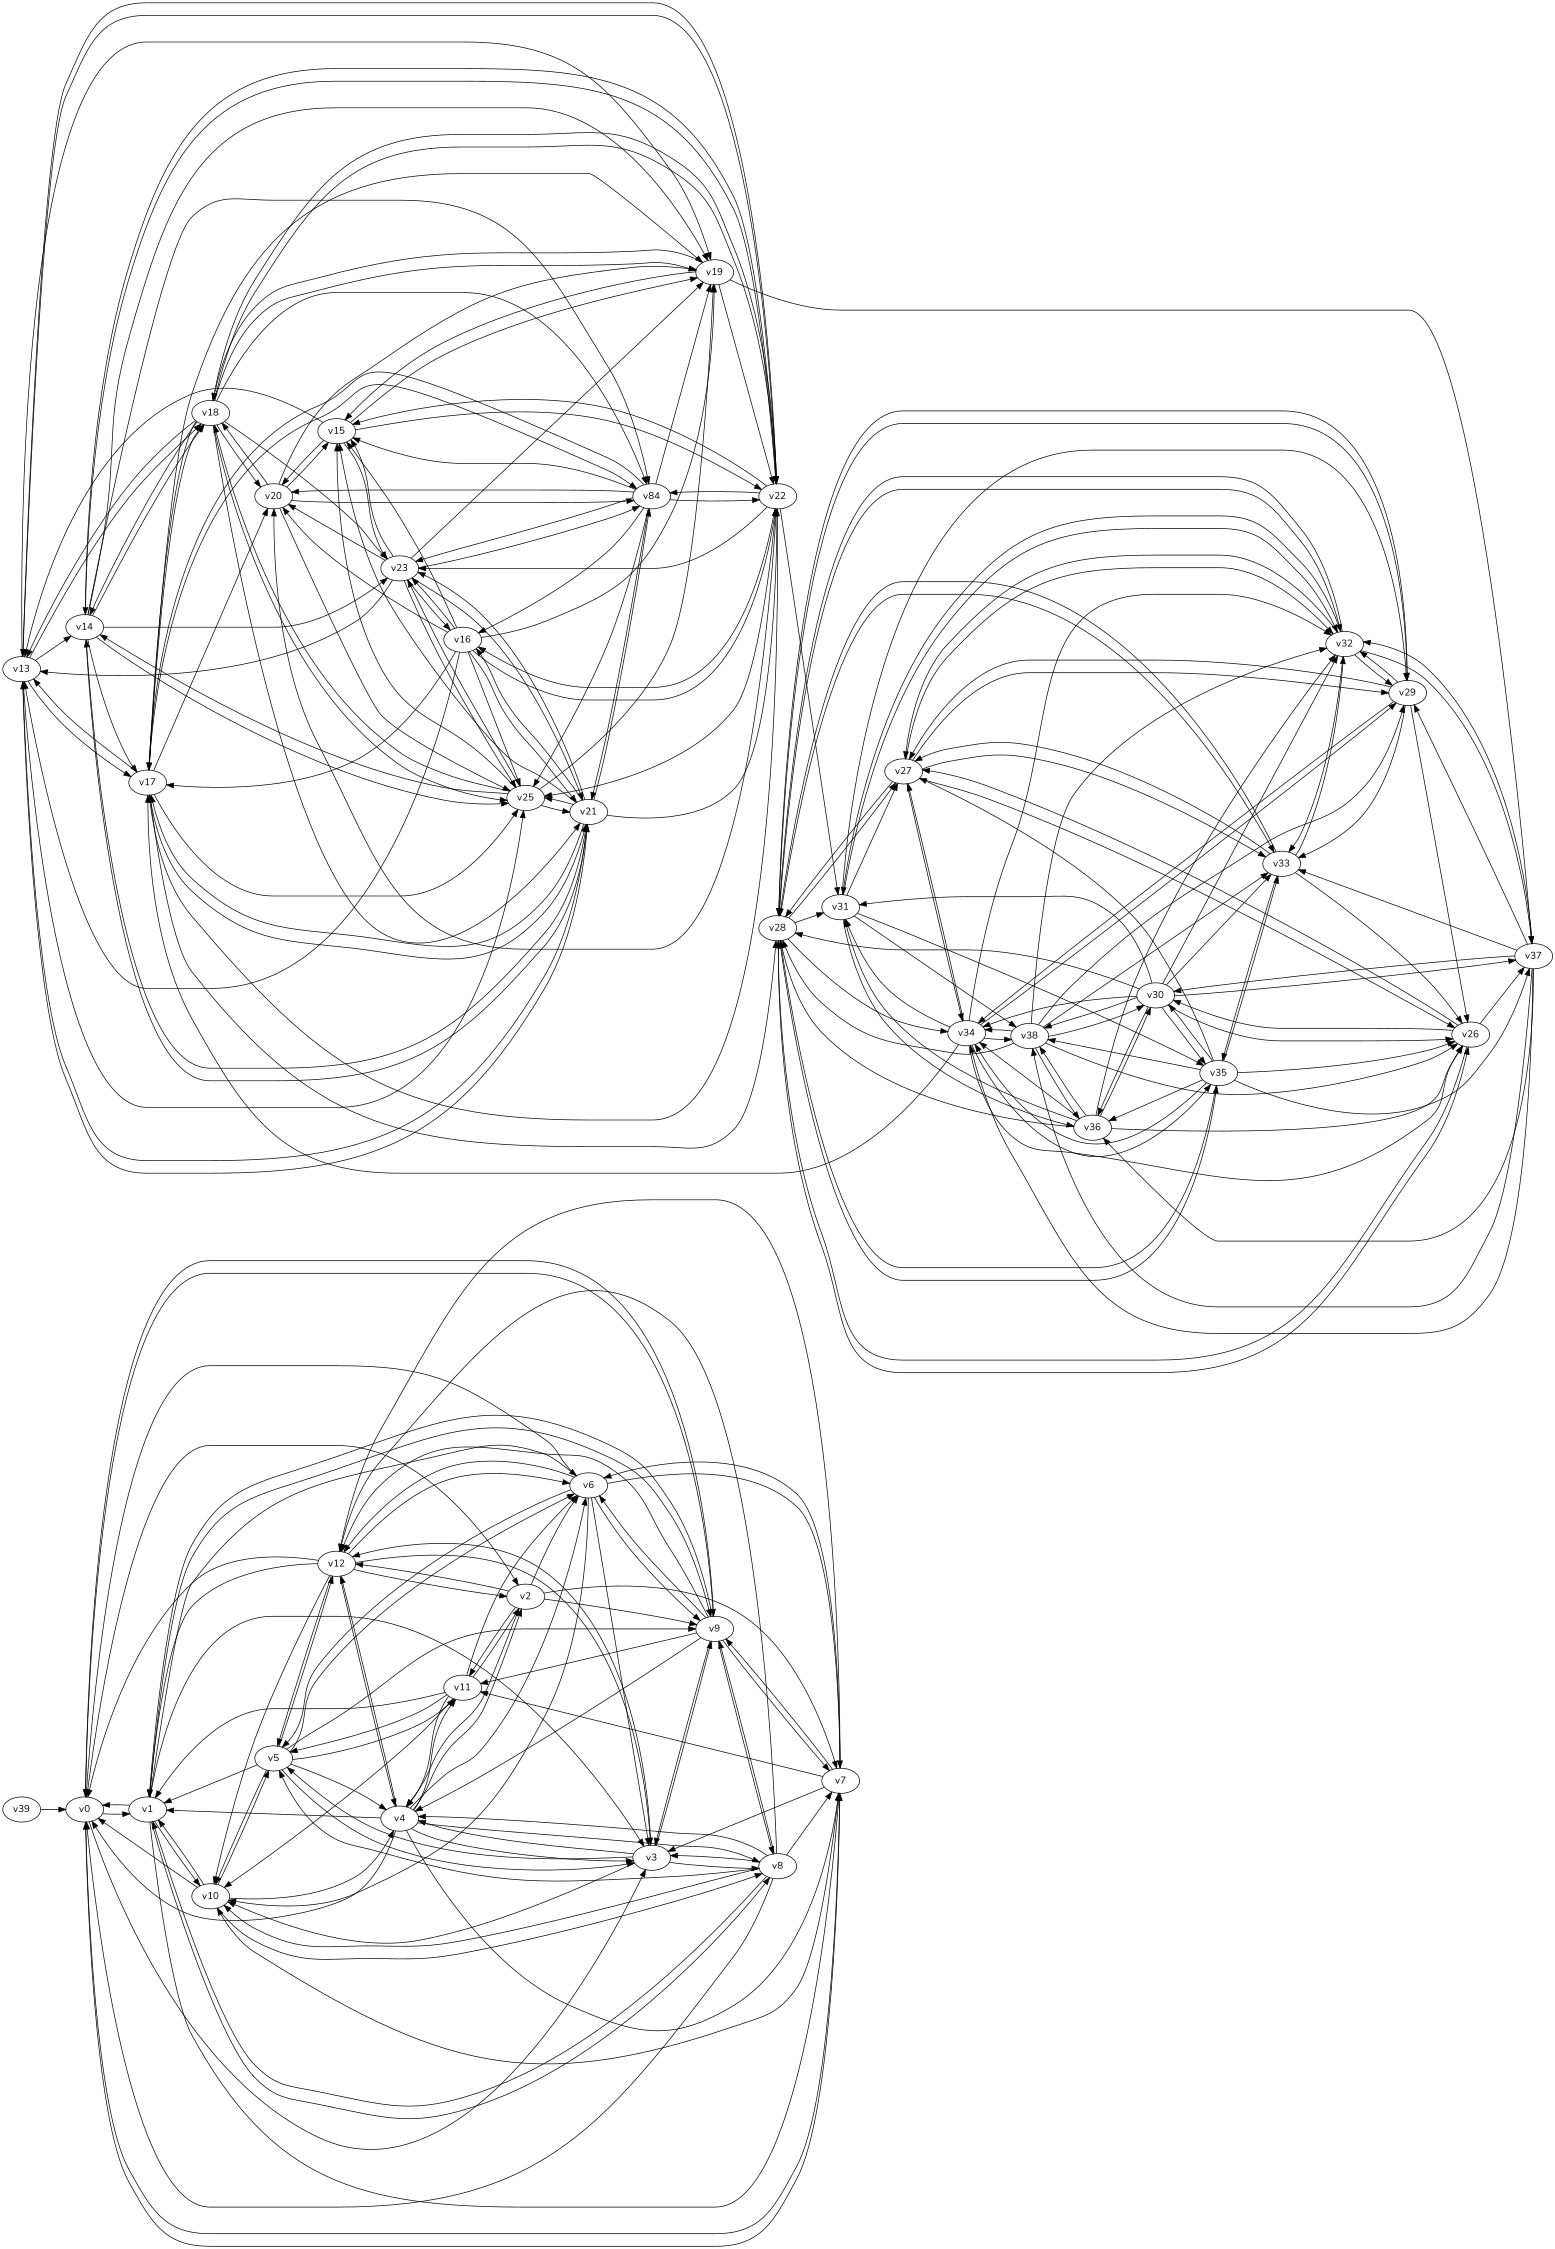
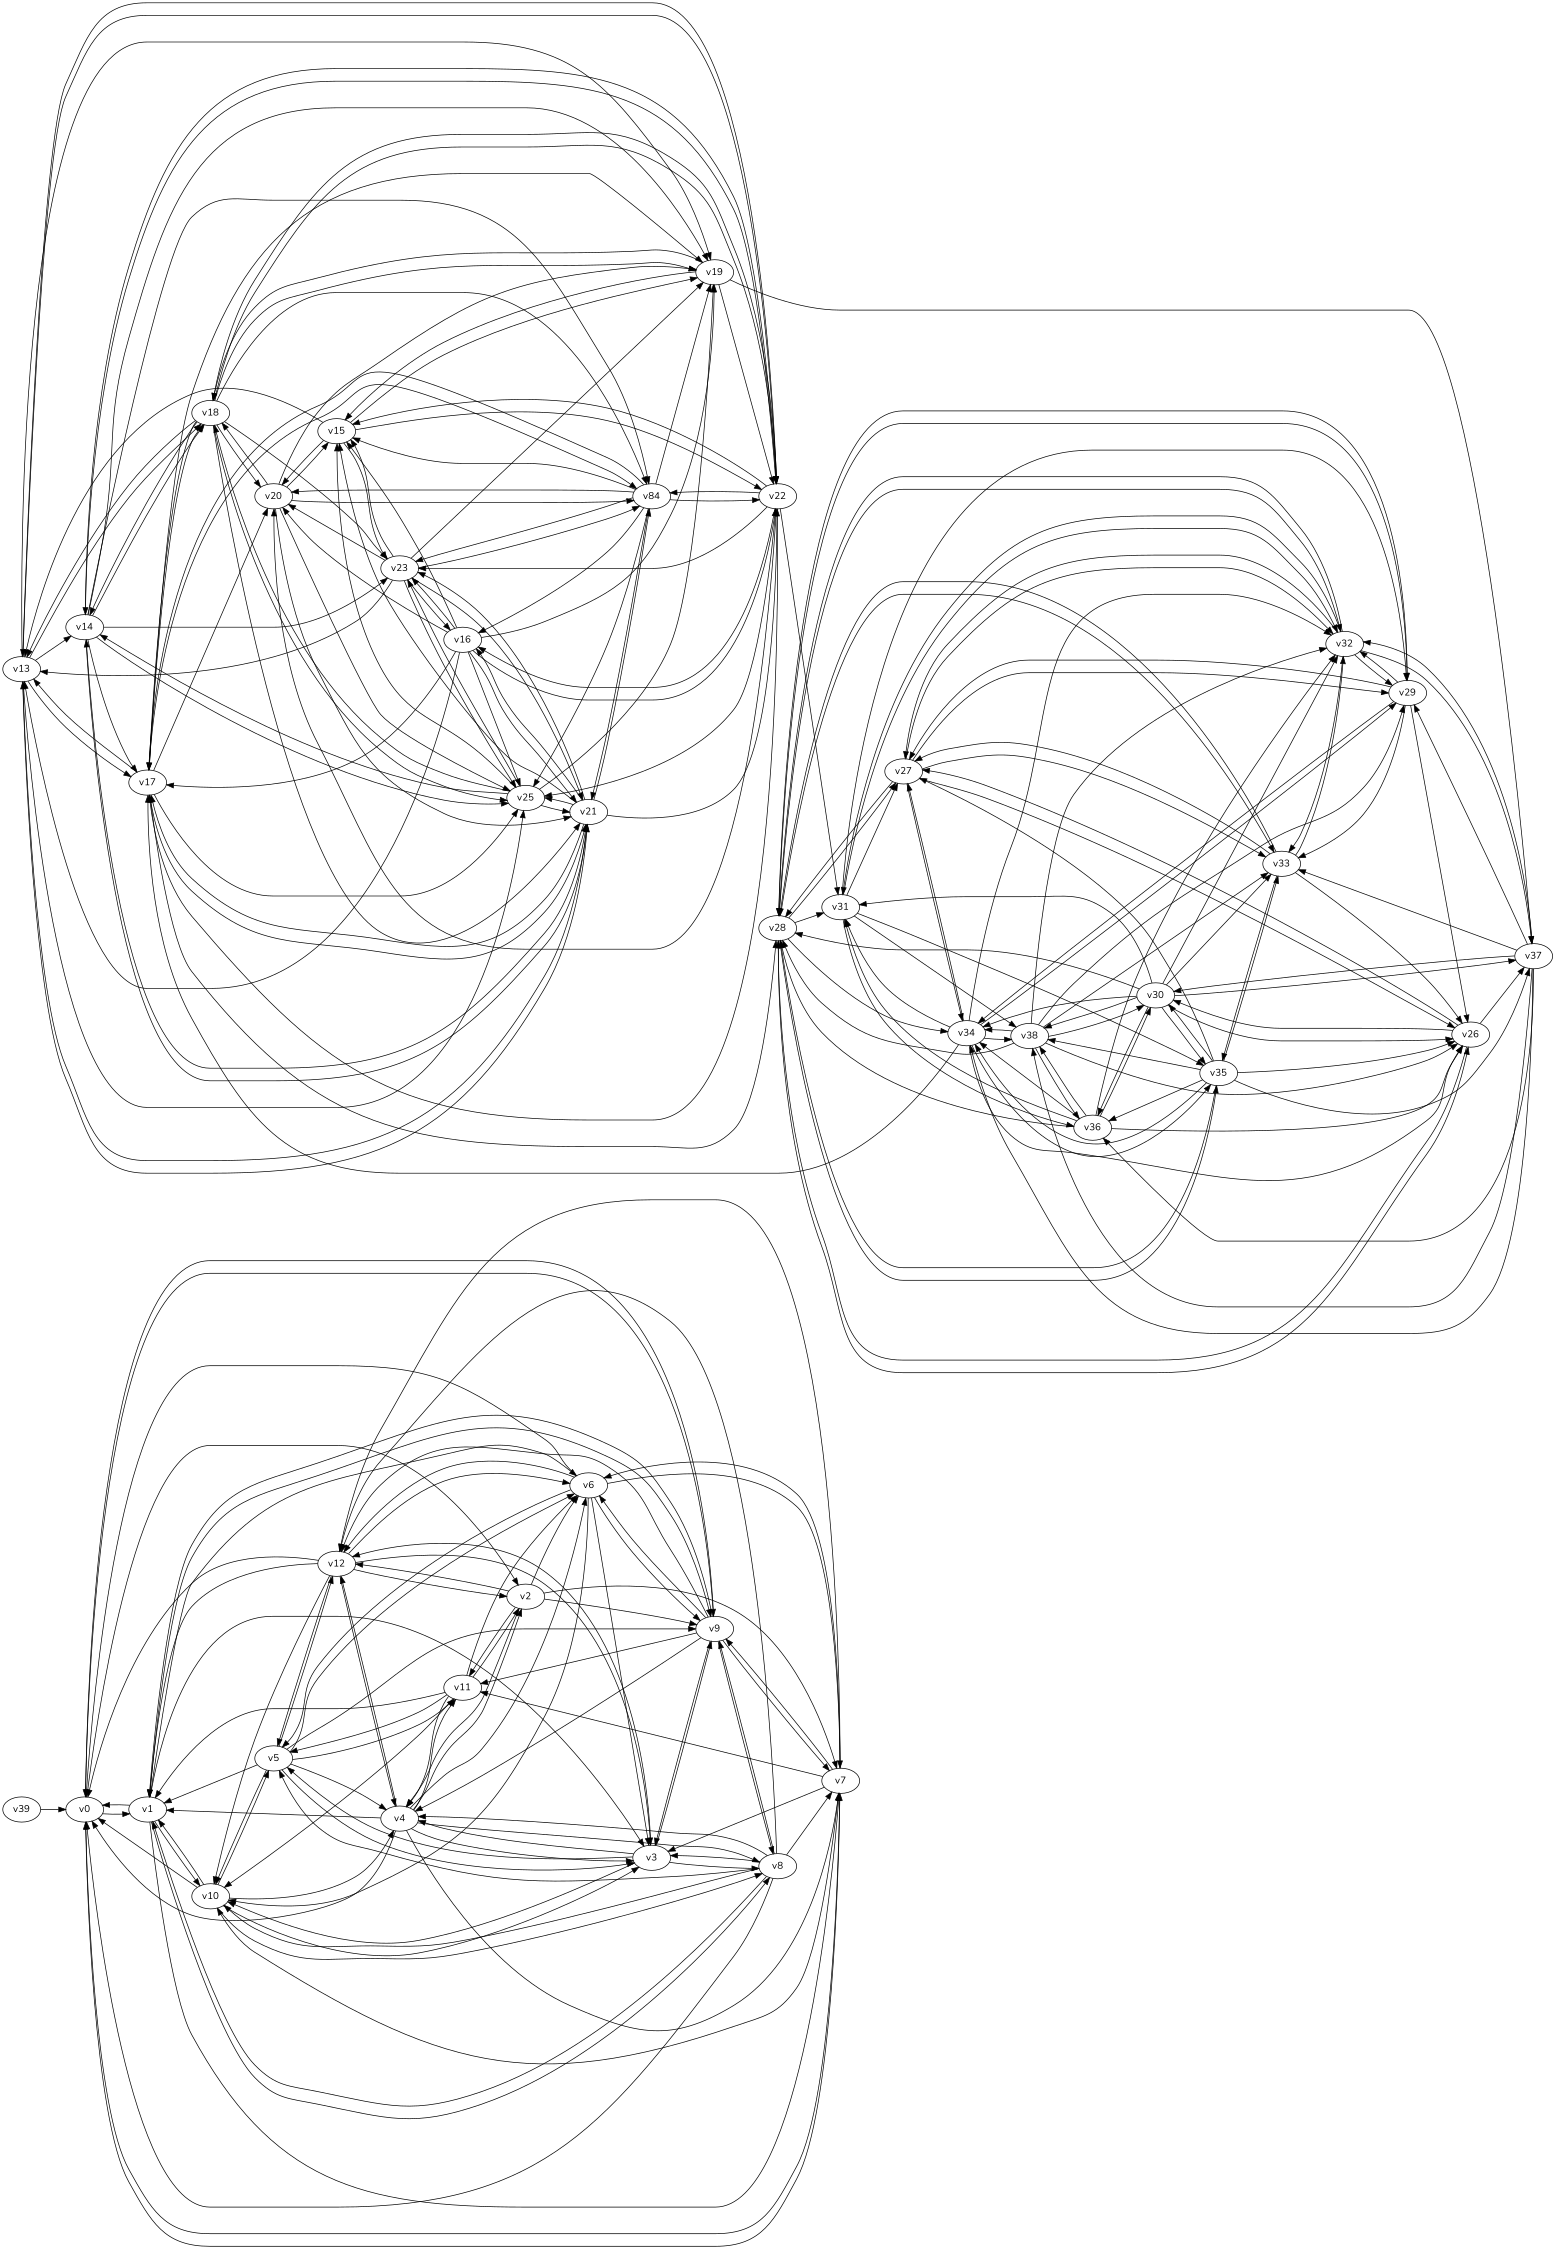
edge "v20" -> "v21": added
edge "v0" -> "v3": now "v10" -> "v3"
